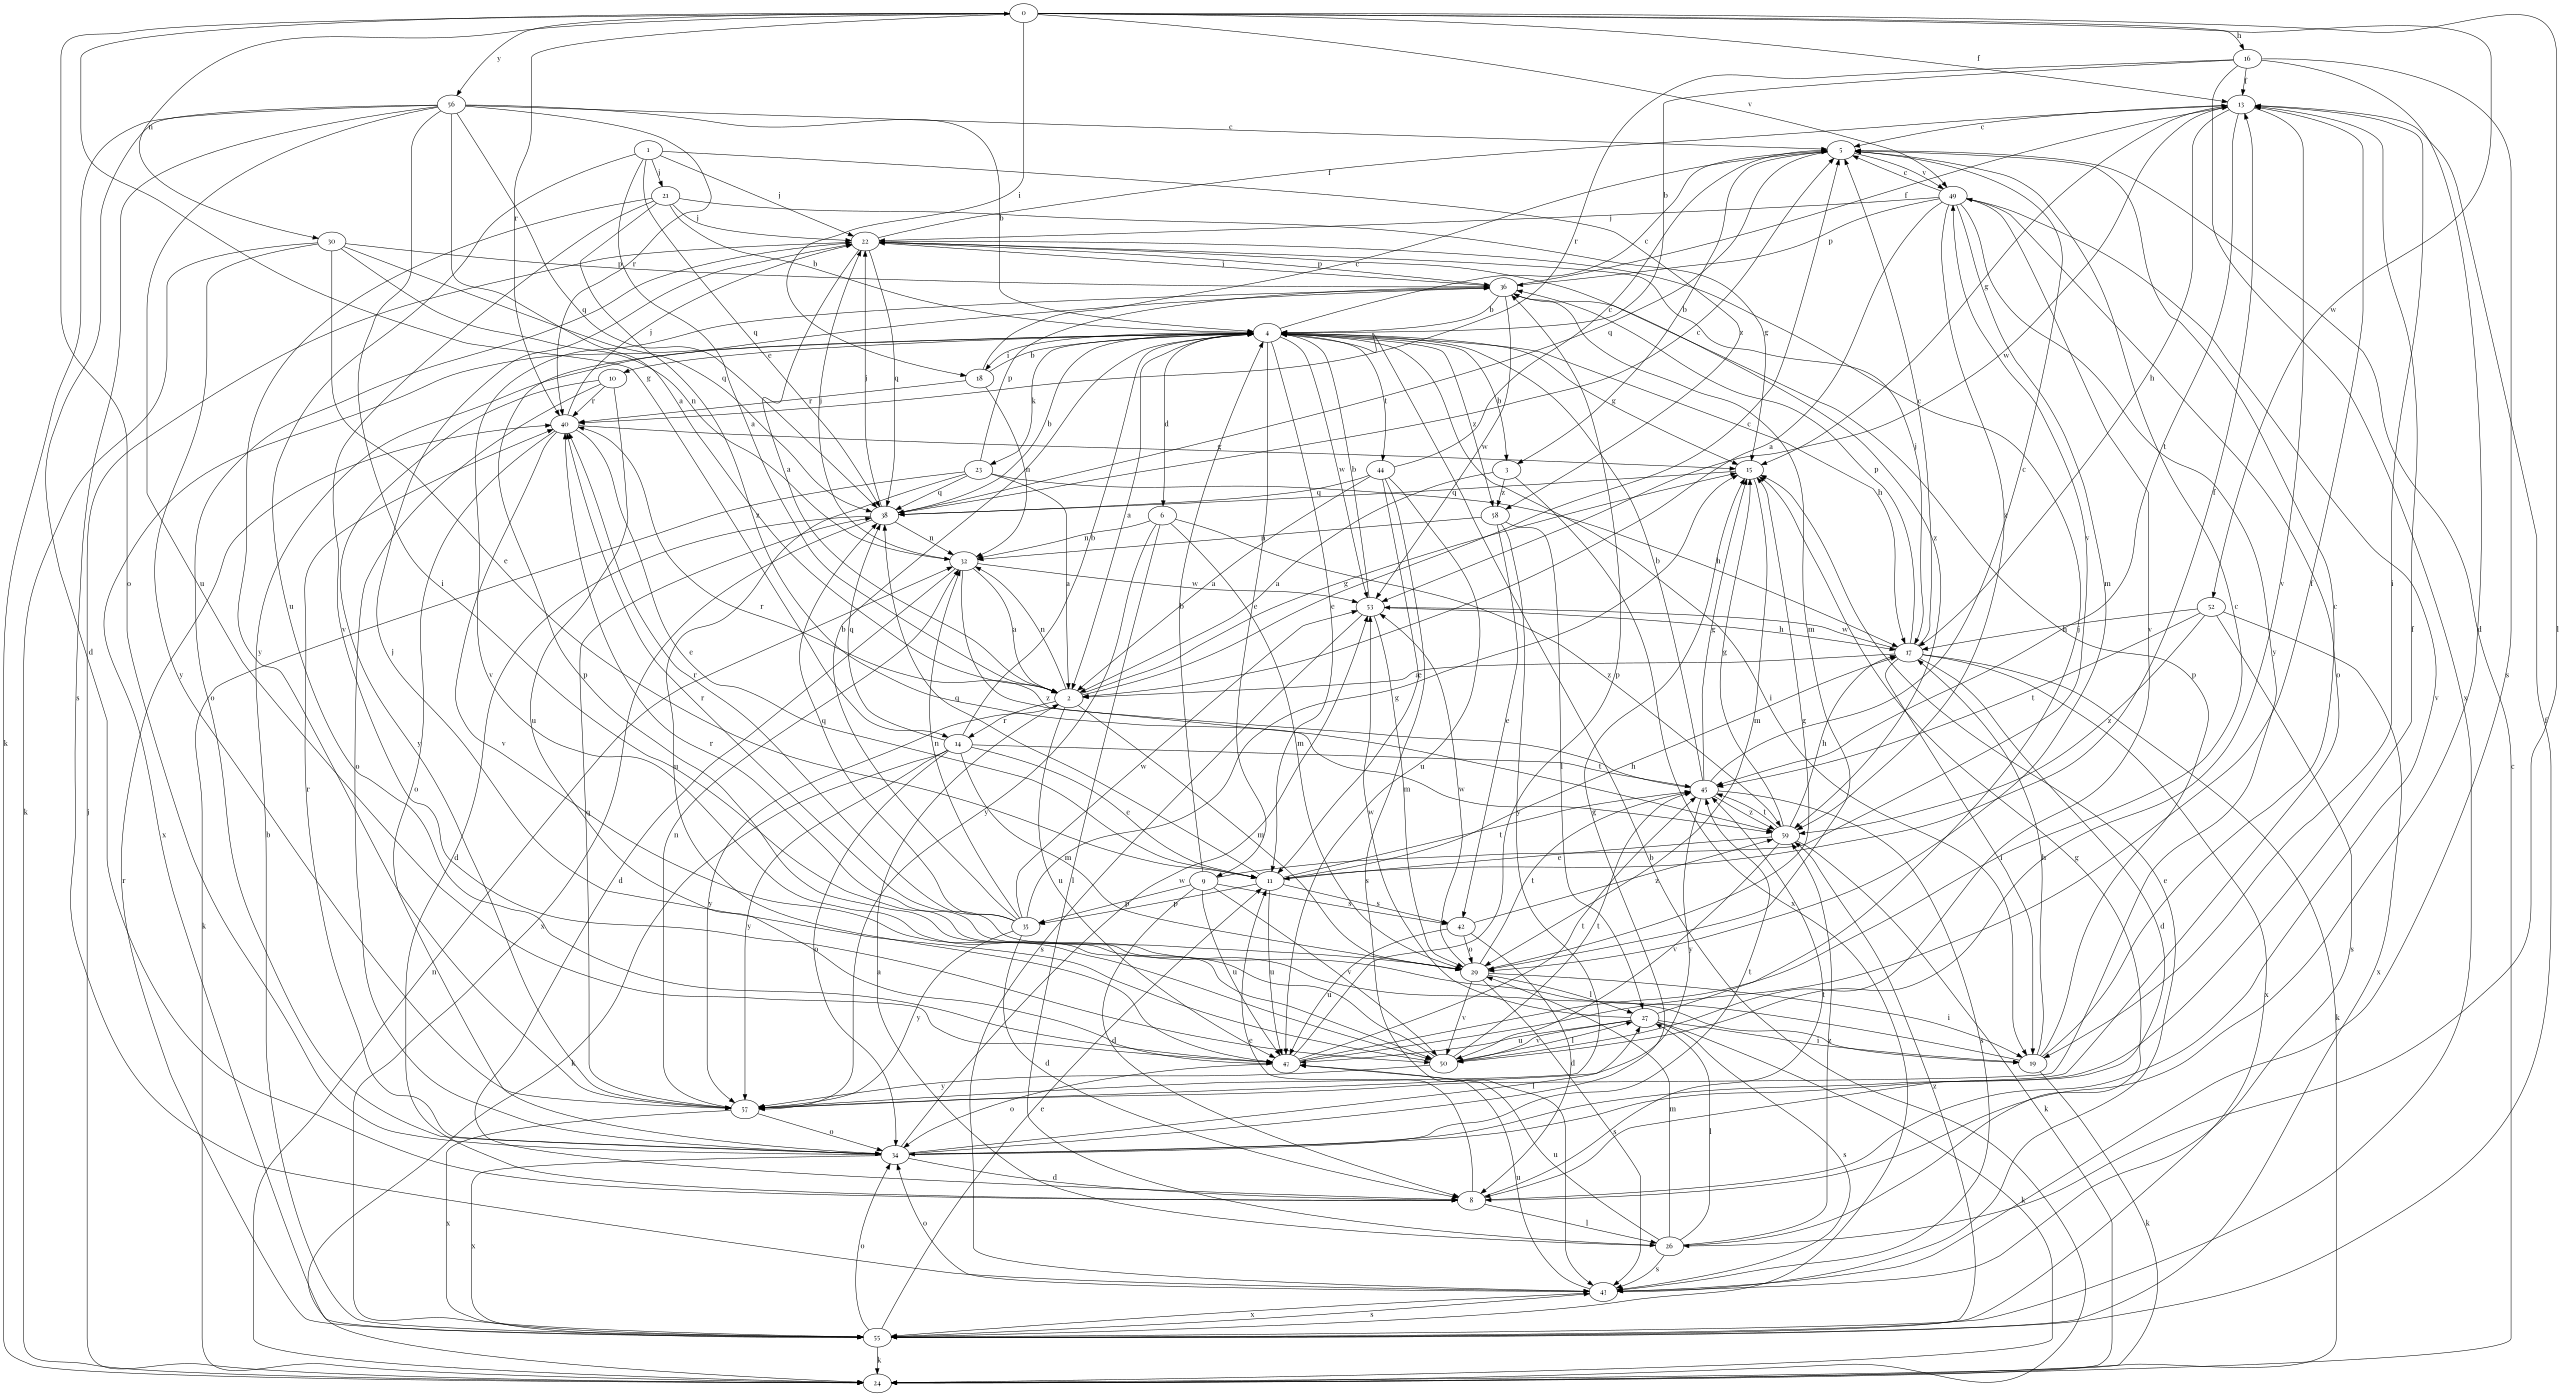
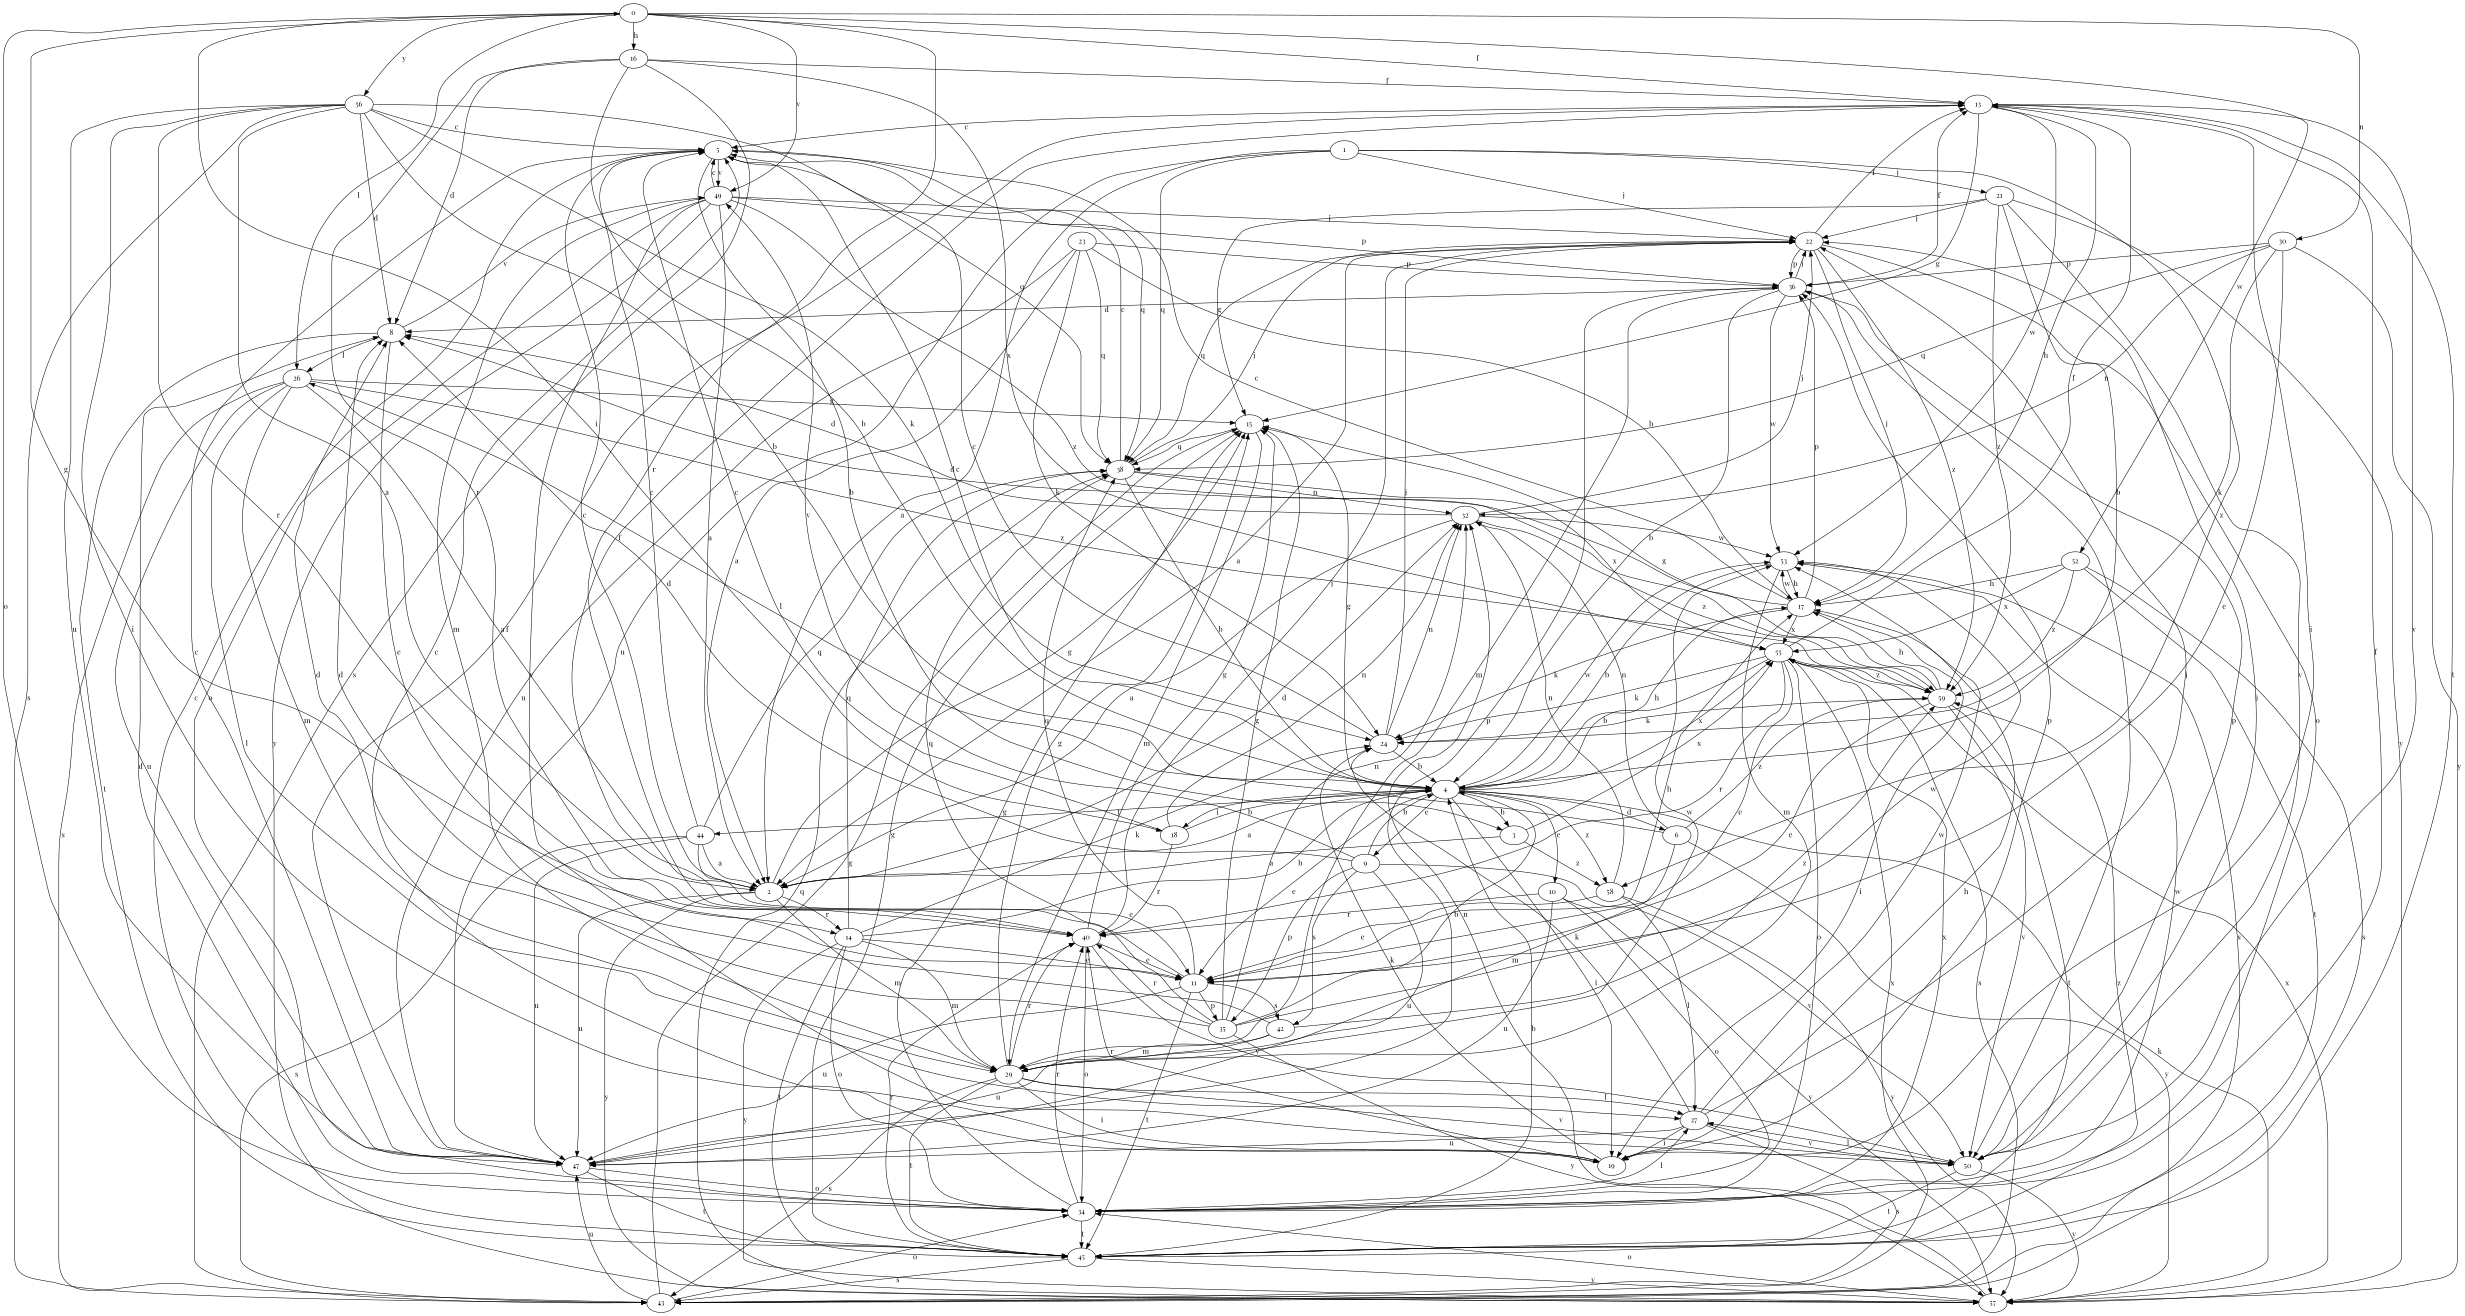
edge "4" -> "23": now "4" -> "57"
edge "2" -> "32": label "n" -> "d"
edge "17" -> "2": removed, label "a"
edge "58" -> "42": now "58" -> "11"
edge "43" -> "15": label "e" -> "g"
edge "42" -> "29": label "o" -> "m"
edge "38" -> "8": now "36" -> "8"
